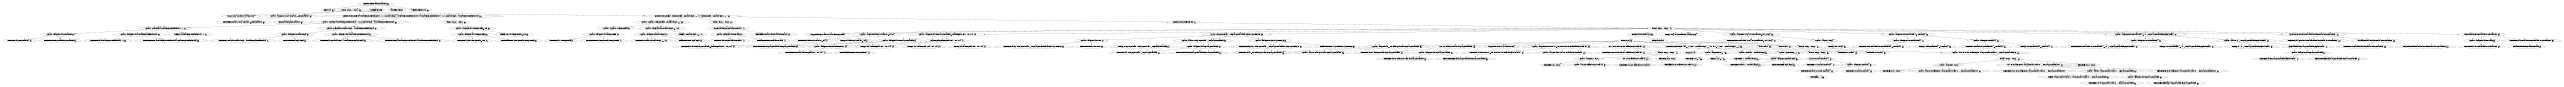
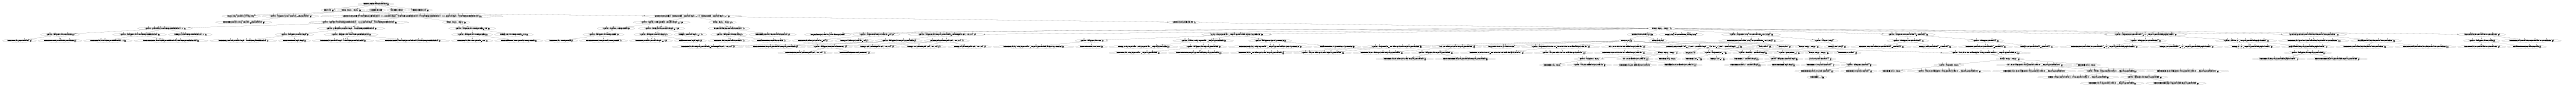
node "(getCommandline,getCommandline())": removed
node "(IDENTIFIER,out,out.close())": removed
